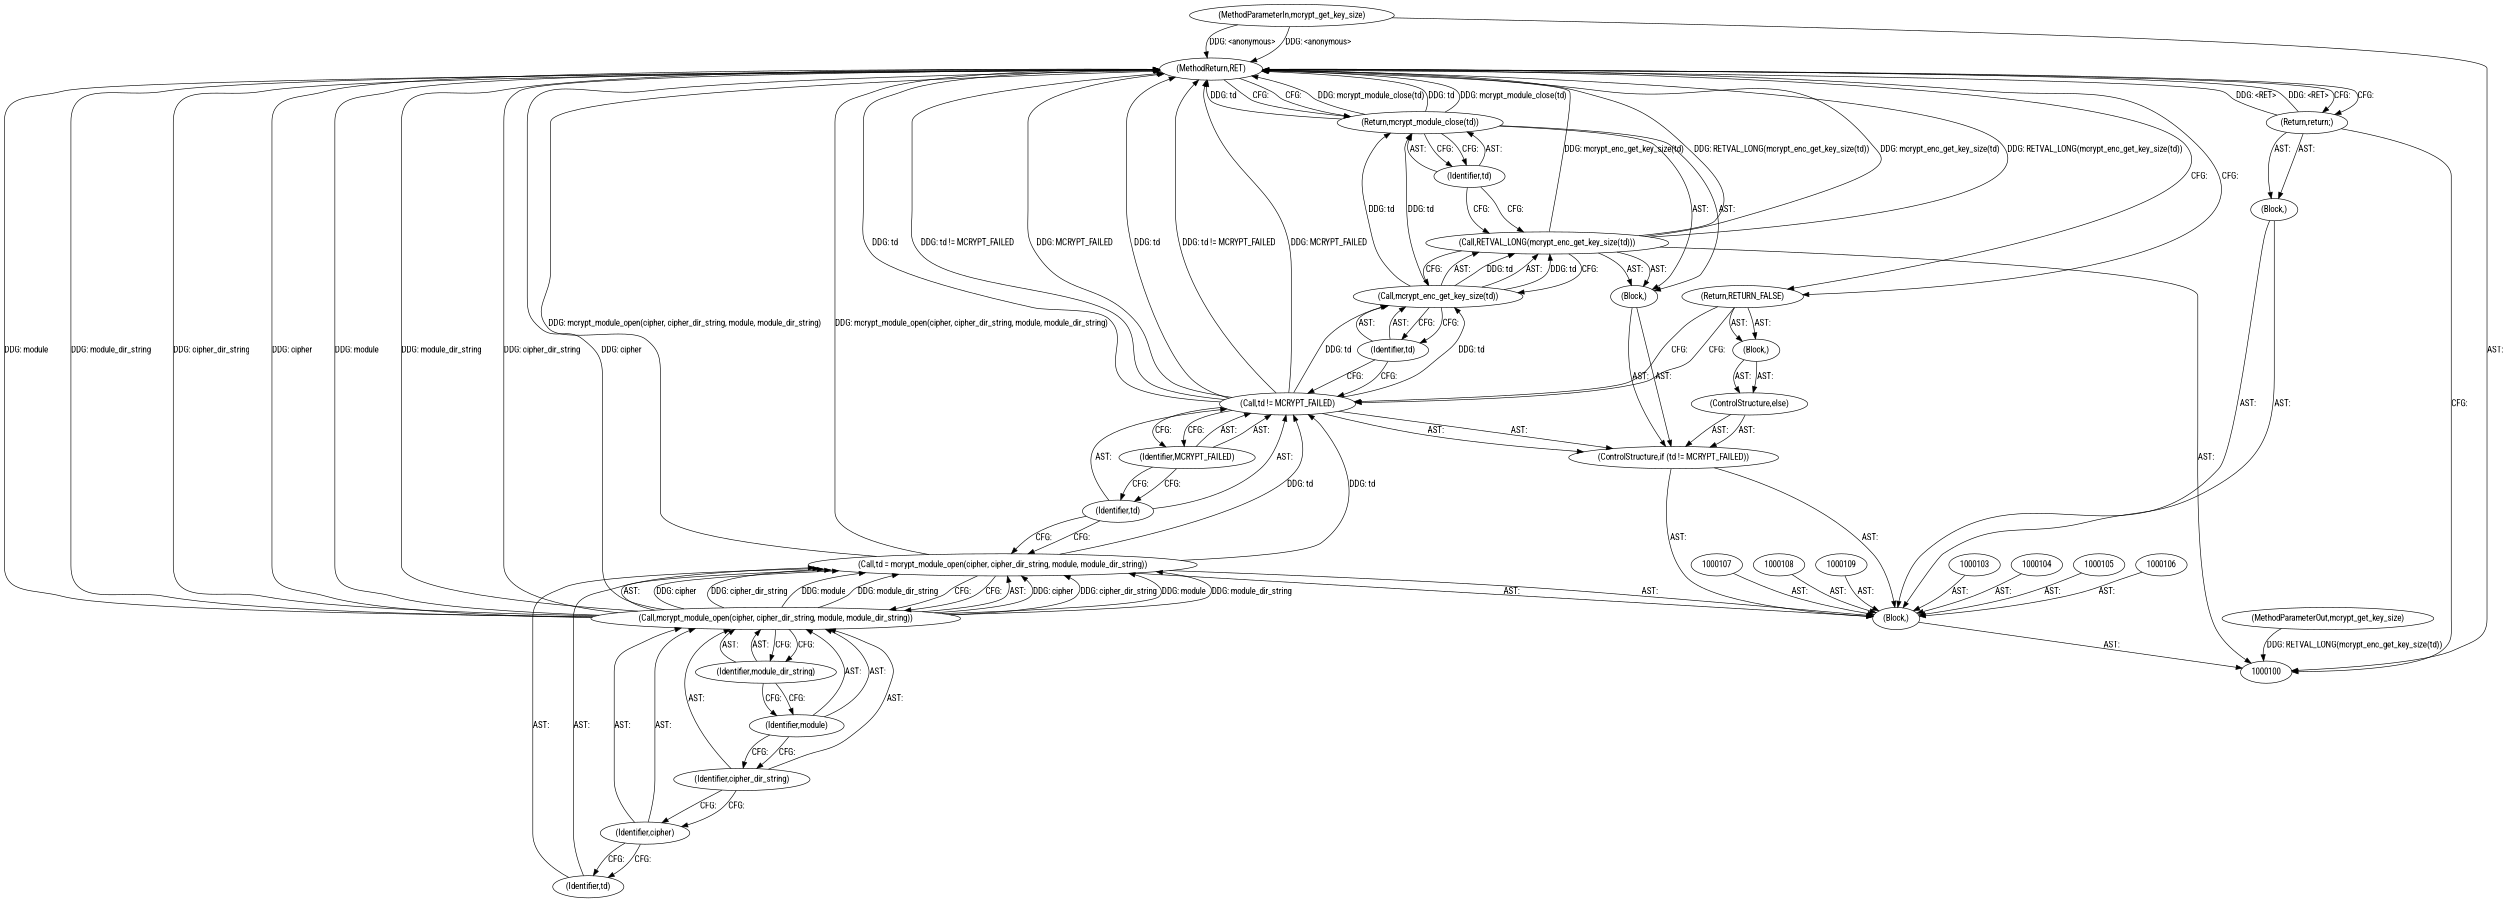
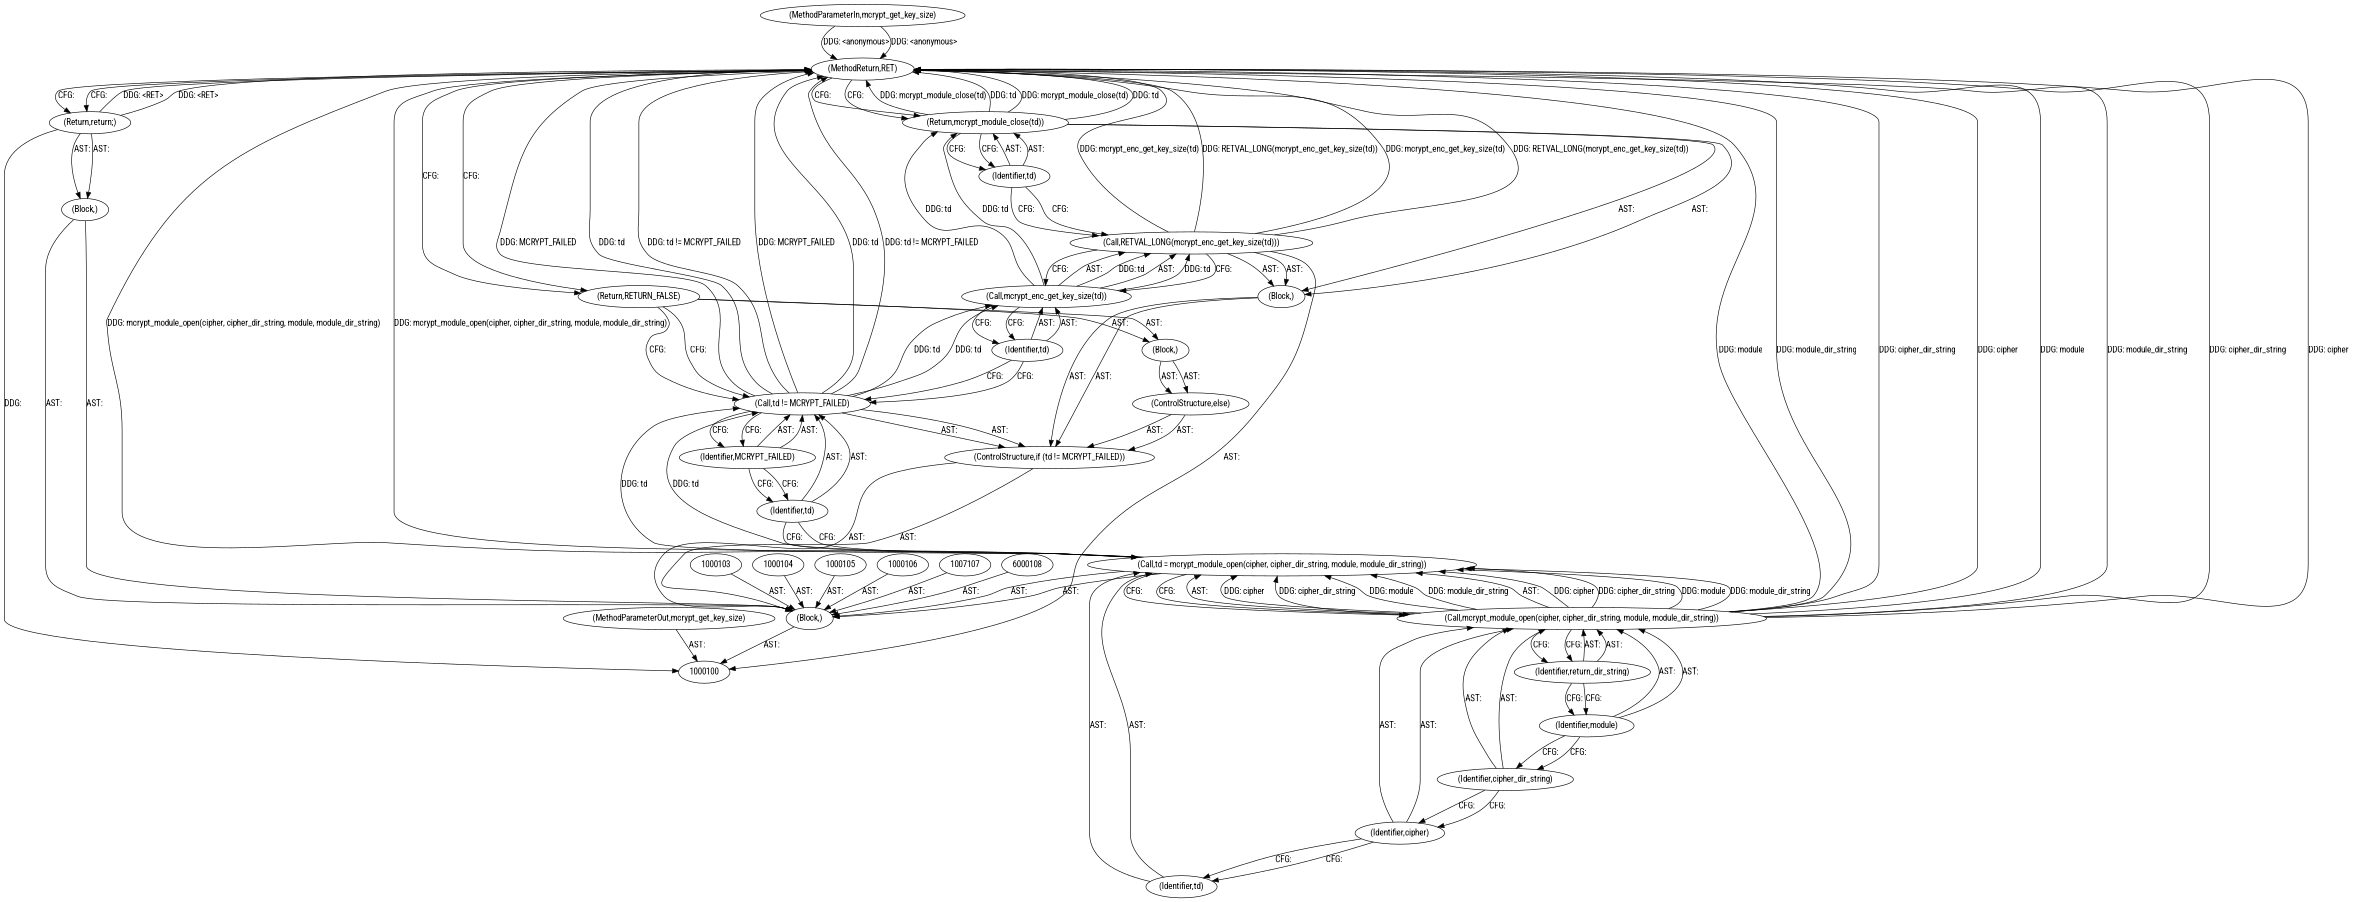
edge "(MethodParameterIn,mcrypt_get_key_size)" -> "1000100": removed, label "AST:"
edge "(Return,return;)" -> "1000100": label "CFG: " -> "DDG: "
node "1000107": label "1000107" -> "1007107"
node "1000108": label "1000108" -> "6000108"
node "1000109": removed
edge "(MethodParameterOut,mcrypt_get_key_size)" -> "1000100": label "DDG: RETVAL_LONG(mcrypt_enc_get_key_size(td))" -> "AST: "
node "(Identifier,module_dir_string)": label "(Identifier,module_dir_string)" -> "(Identifier,return_dir_string)"
